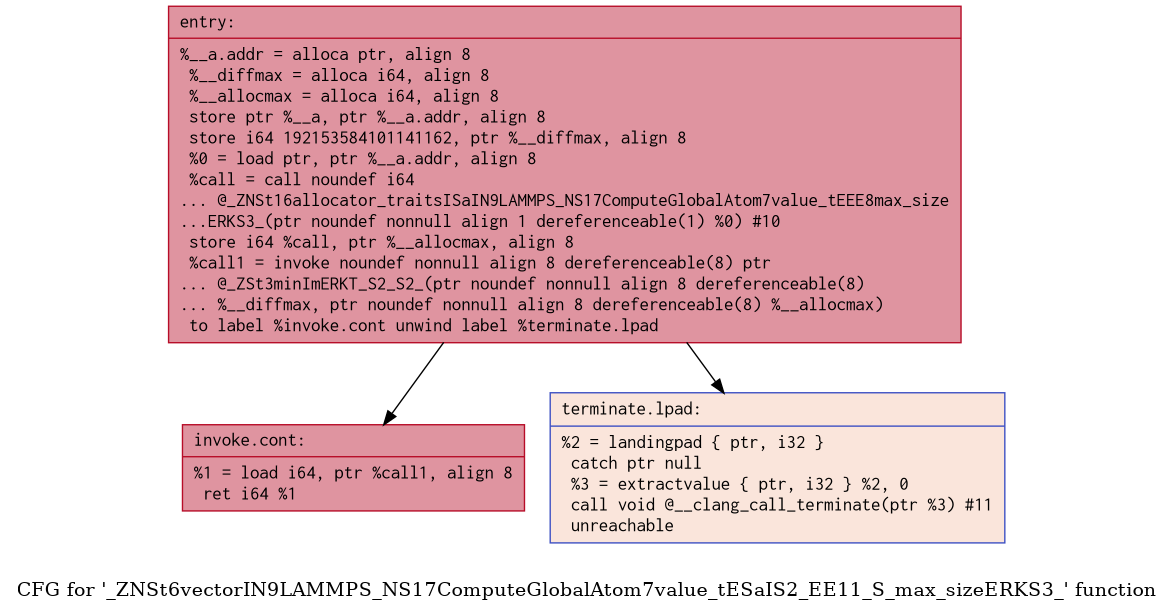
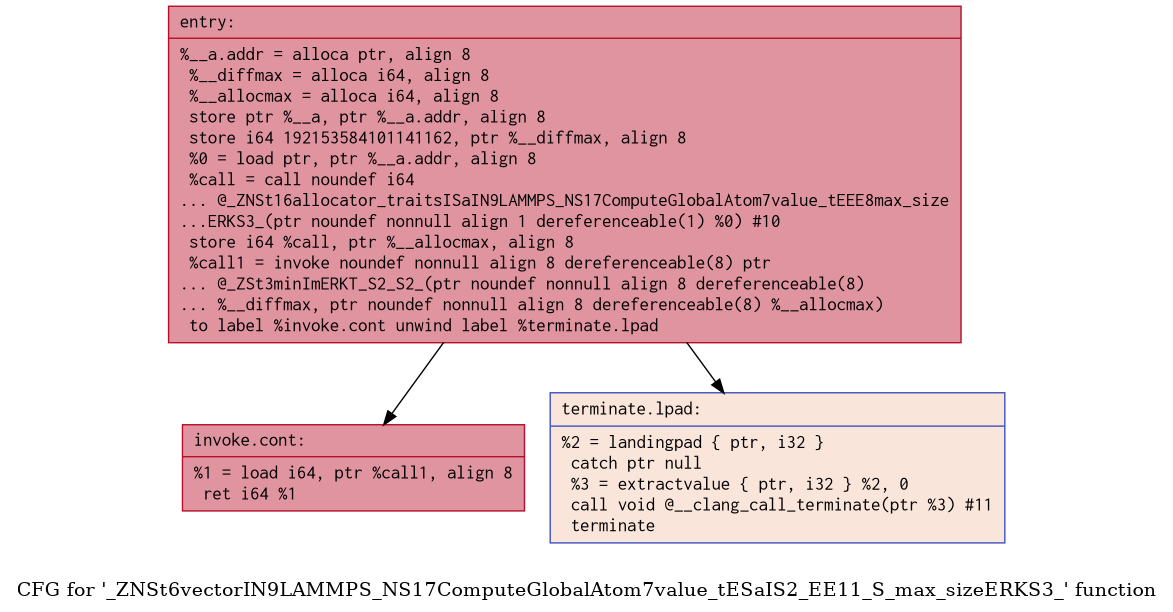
node "terminate.lpad:": text "unreachable" -> "terminate"
